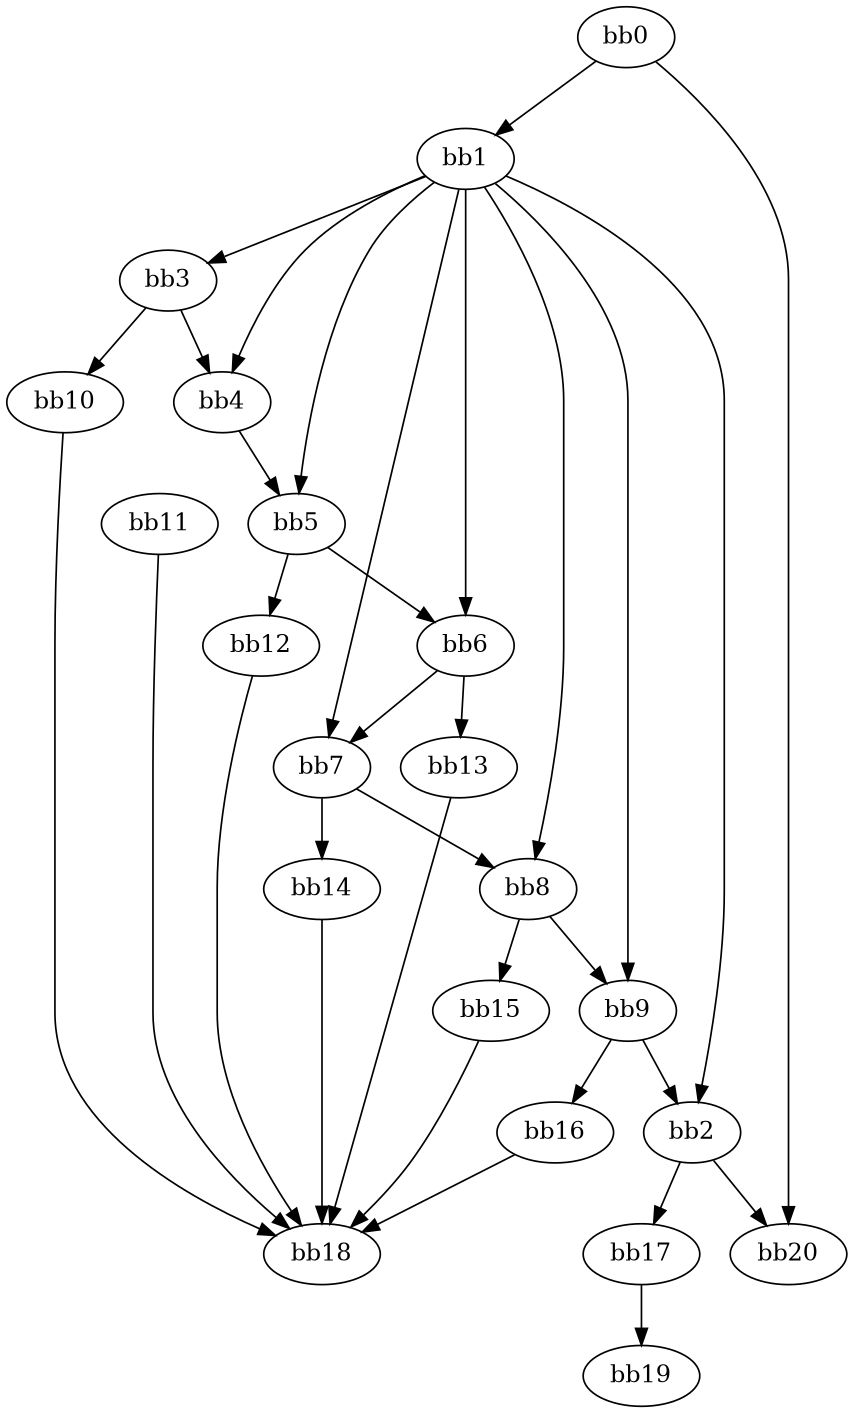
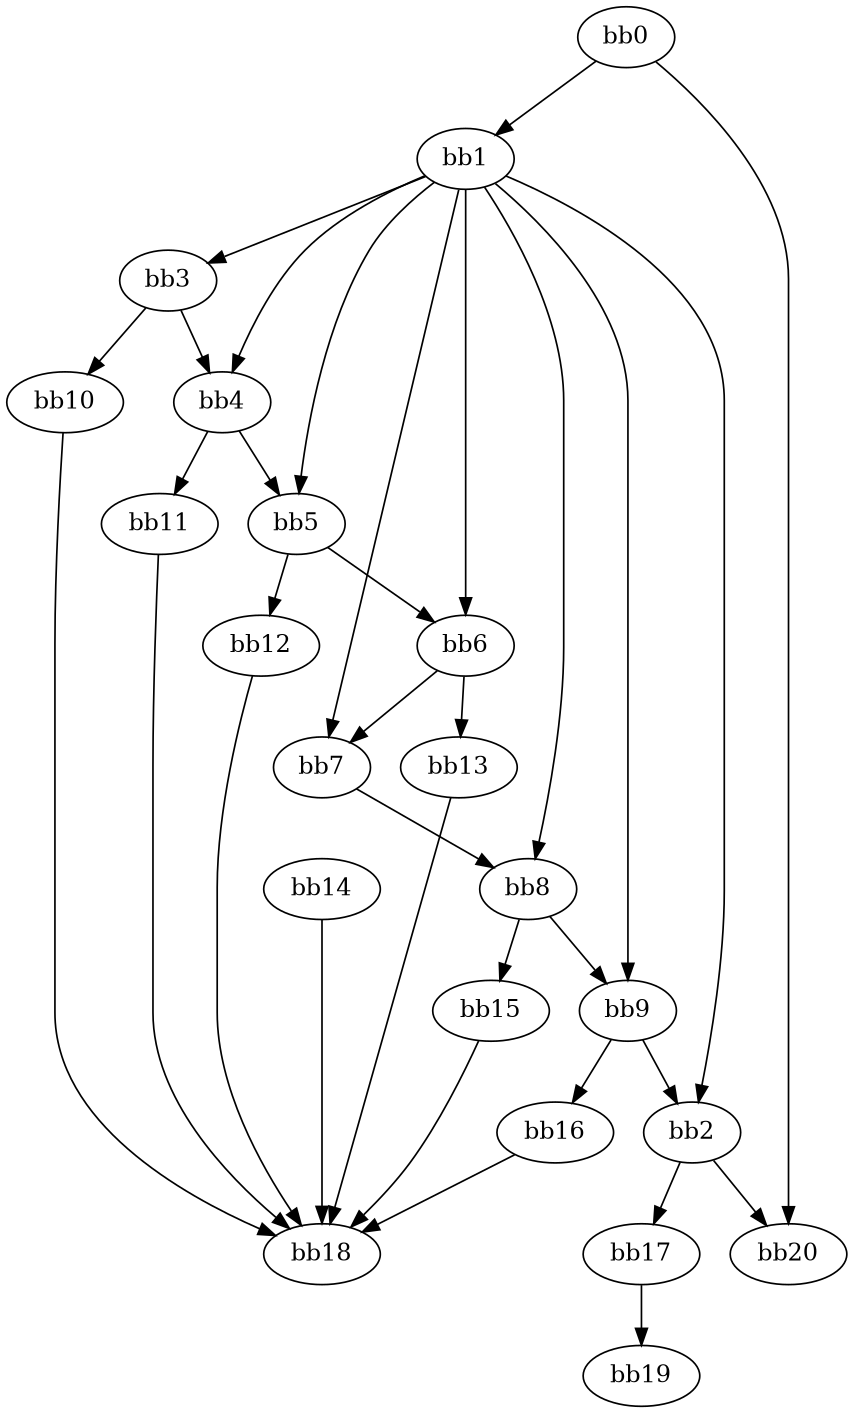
edge "bb4" -> "bb11": added
edge "bb7" -> "bb14": removed
